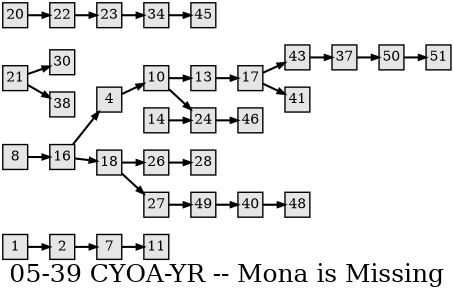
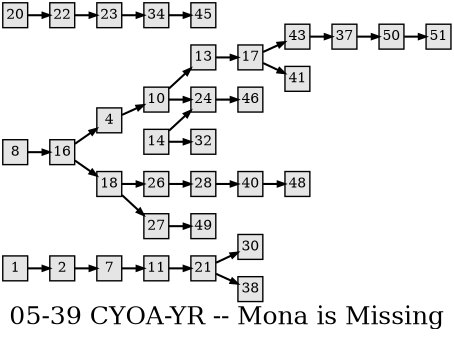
node "32": added
edge "49" -> "40": now "28" -> "40"
edge "11" -> "21": added
